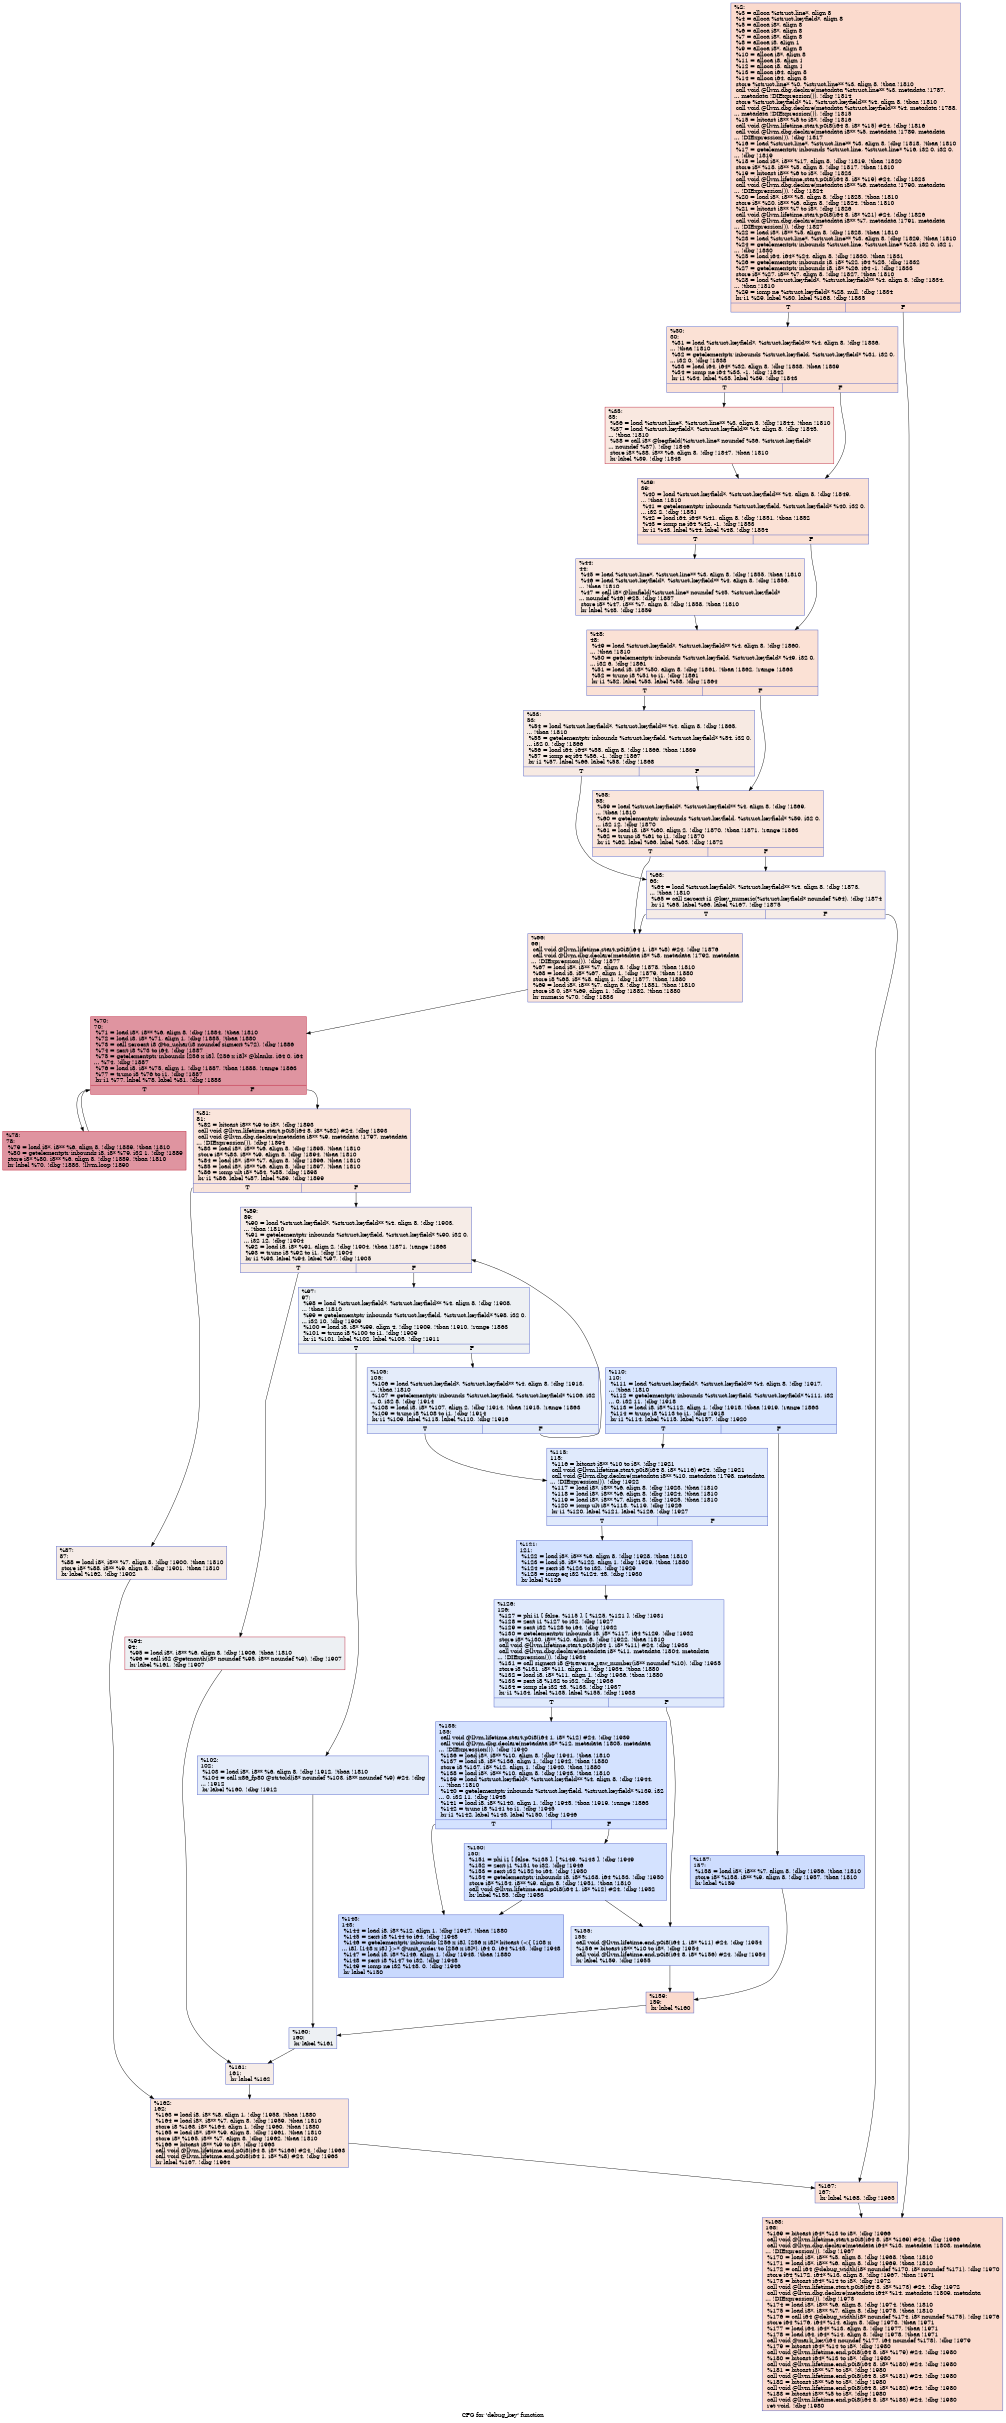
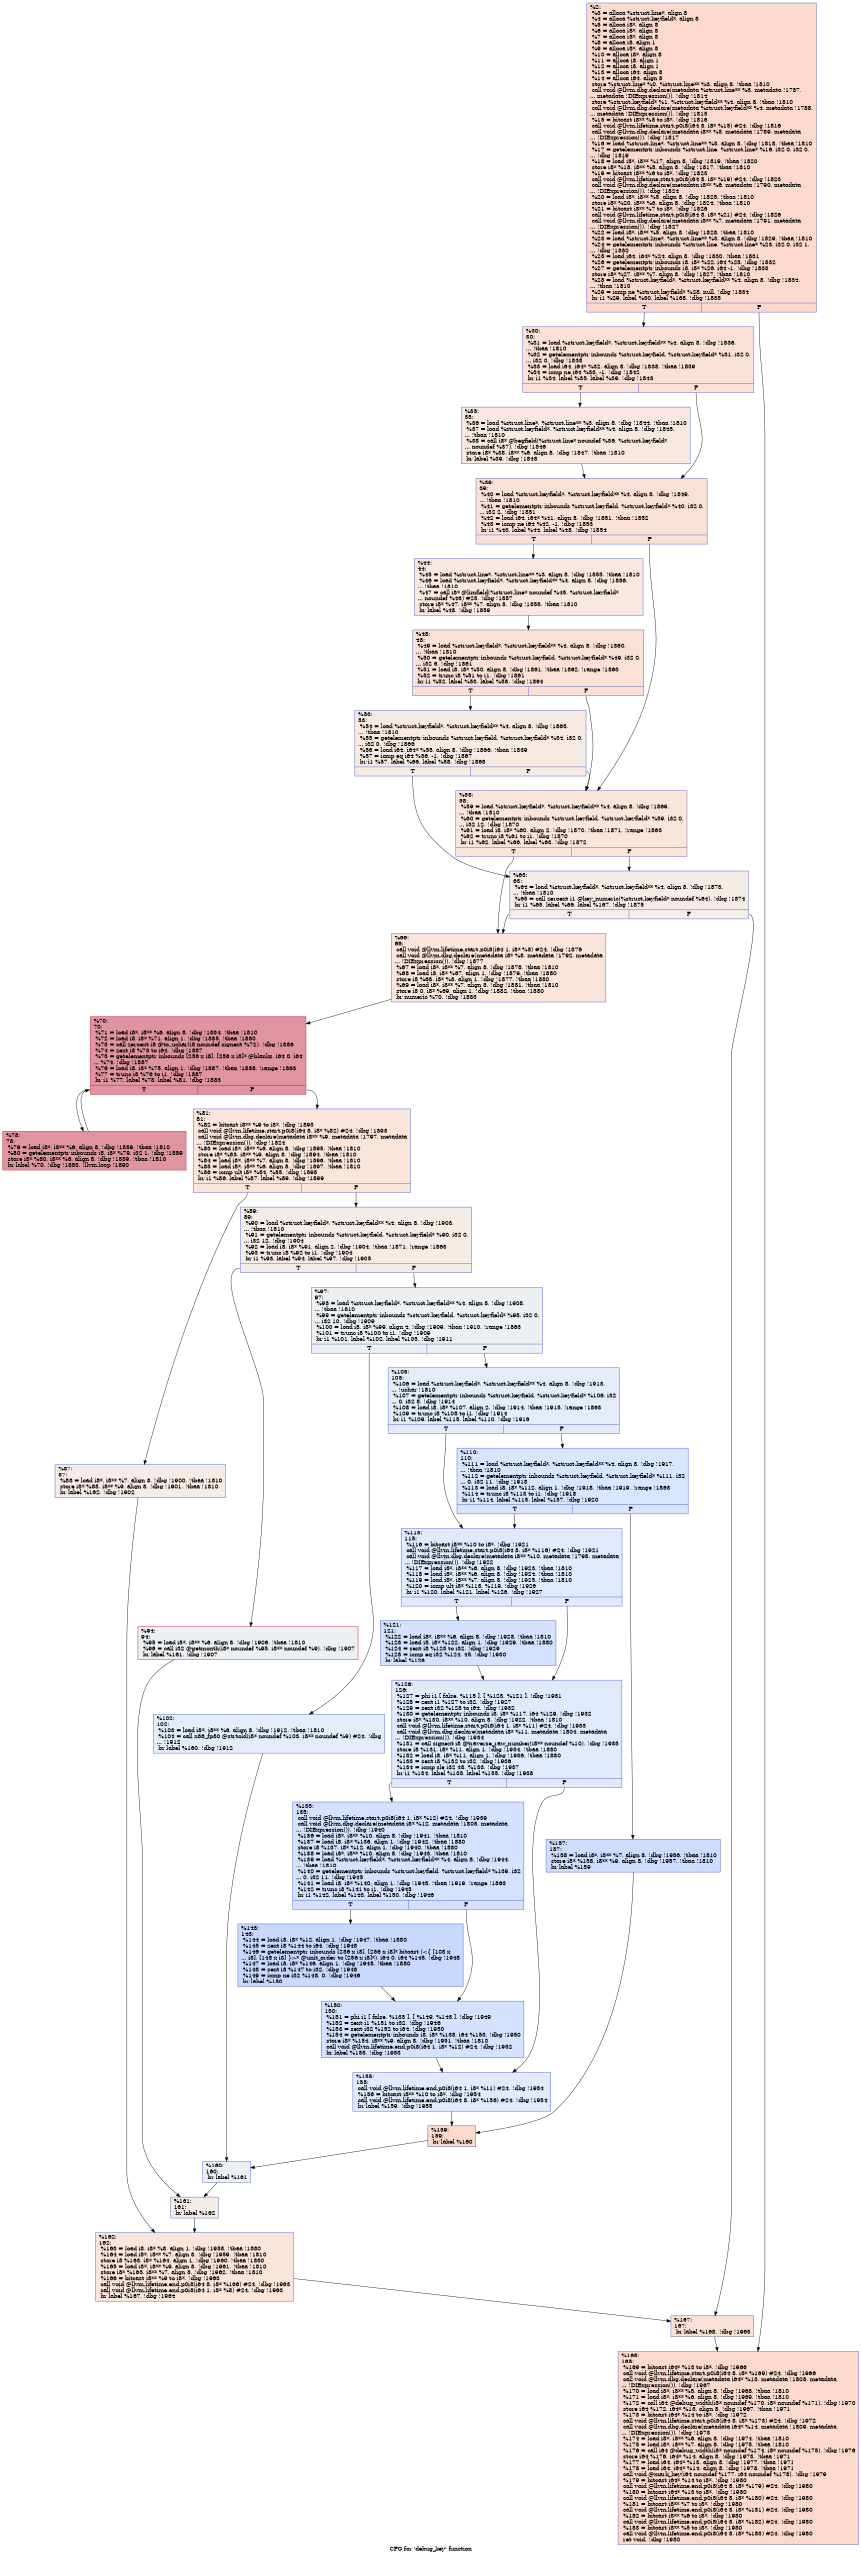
node "%35:": color #b70d28ff -> #3d50c3ff
edge "%39:" -> "%48:": now "%39:" -> "%58:"
node "%81:": text "... !DIExpression()), !dbg !1894" -> "... !DIExpression()), !dbg !1824"
edge "%105:" -> "%89:": now "%105:" -> "%110:"
node "%105:": text "... !tbaa !1810" -> "... !uchar !1810"
edge "%115:" -> "%126:": added
edge "%150:" -> "%143:": reversed
